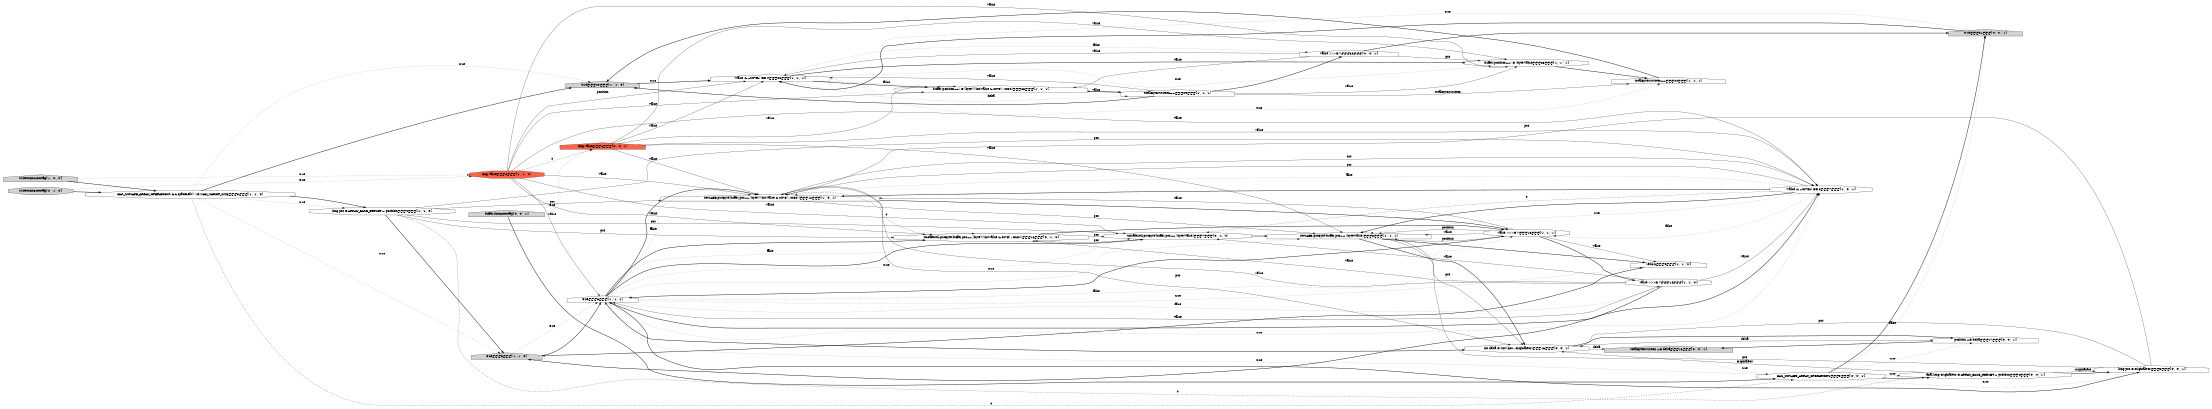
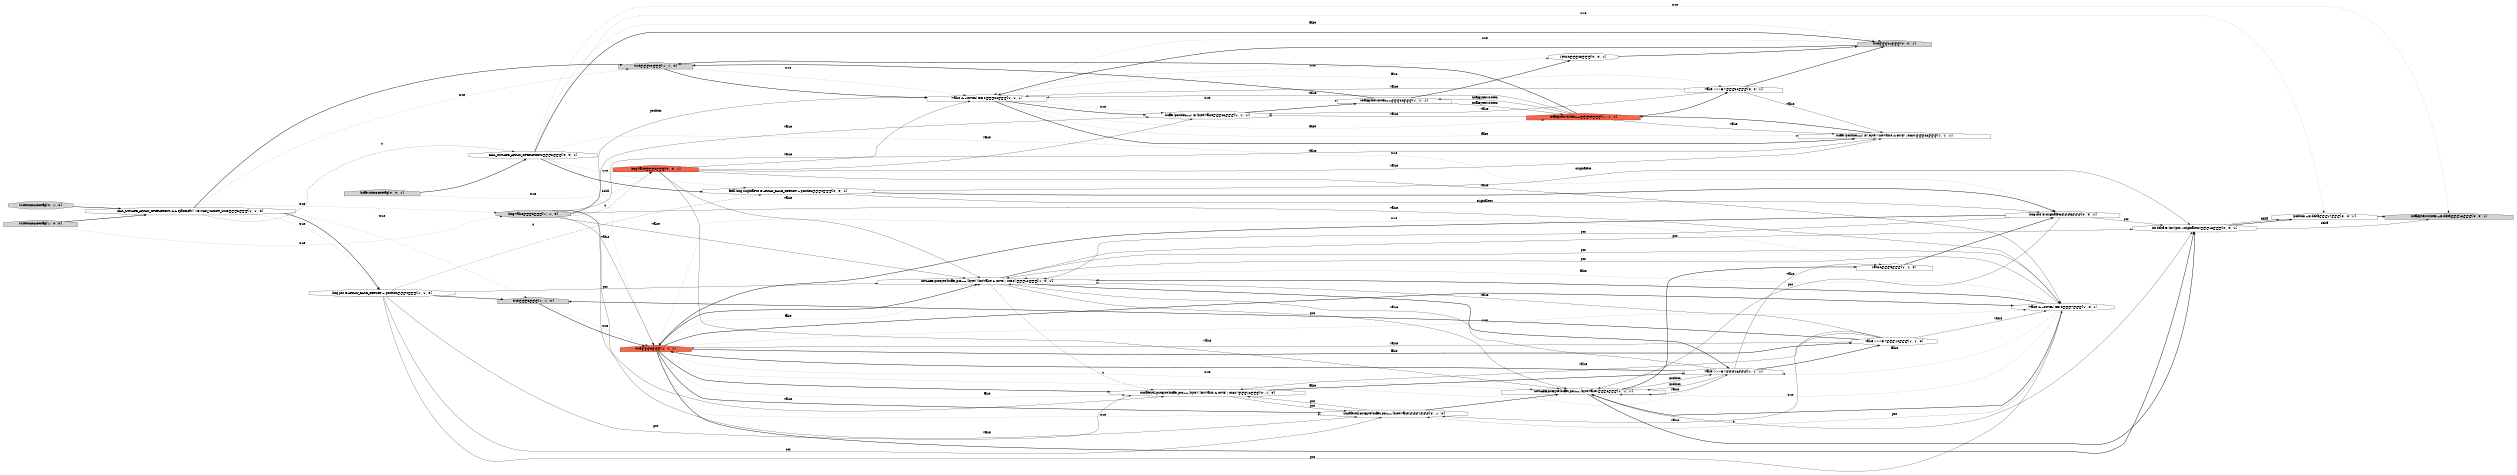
edge "value >>>= 7@@@30@@@['0', '0', '1']" -> "buffer(position++( = (byte)value@@@23@@@['1', '1', '1']": label "pos" -> "value"
node "return@@@25@@@['0', '0', '1']": added
node "totalBytesWritten++@@@29@@@['1', '1', '1']": fillcolor white -> tomato
edge "(value & ~0x7FL) == 0@@@22@@@['1', '1', '1']" -> "totalBytesWritten++@@@29@@@['1', '1', '1']": label "delta" -> "false"
edge "totalBytesWritten++@@@24@@@['1', '1', '1']" -> "totalBytesWritten++@@@29@@@['1', '1', '1']": added, label "totalBytesWritten"
node "long value@@@2@@@['1', '1', '0']": fillcolor tomato -> lightgray
node "value >>>= 7@@@13@@@['1', '1', '1']": shape octagon -> house
node "true@@@6@@@['1', '1', '1']": fillcolor white -> tomato
edge "true@@@6@@@['1', '1', '1']" -> "value >>>= 7@@@14@@@['1', '1', '0']": style dotted -> bold
edge "return@@@9@@@['1', '1', '0']" -> "true@@@5@@@['1', '1', '0']": now "return@@@9@@@['1', '1', '0']" -> "long pos = originalPos@@@5@@@['0', '0', '1']"
edge "HAS_UNSAFE_ARRAY_OPERATIONS@@@3@@@['0', '0', '1']" -> "true@@@6@@@['1', '1', '1']": label "true" -> "delta"
edge "totalBytesWritten += delta@@@18@@@['0', '0', '1']" -> "HAS_UNSAFE_ARRAY_OPERATIONS@@@3@@@['0', '0', '1']": reversed
